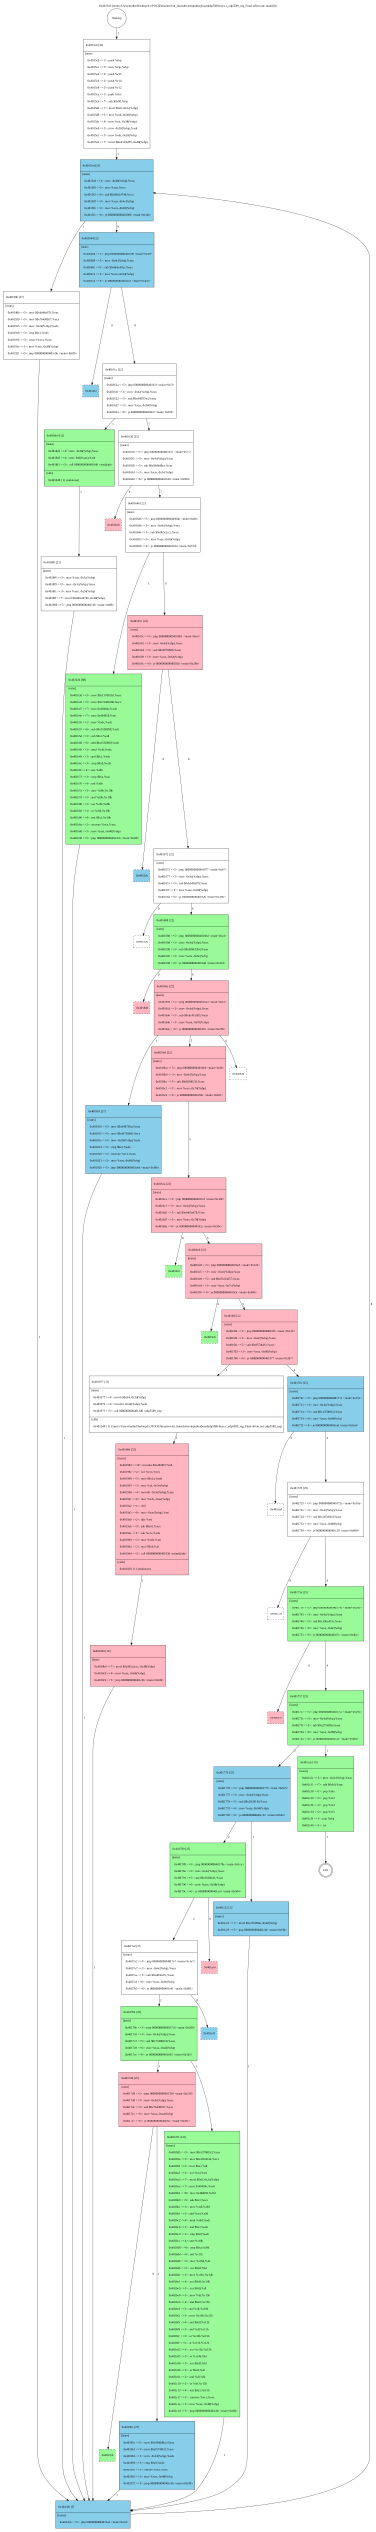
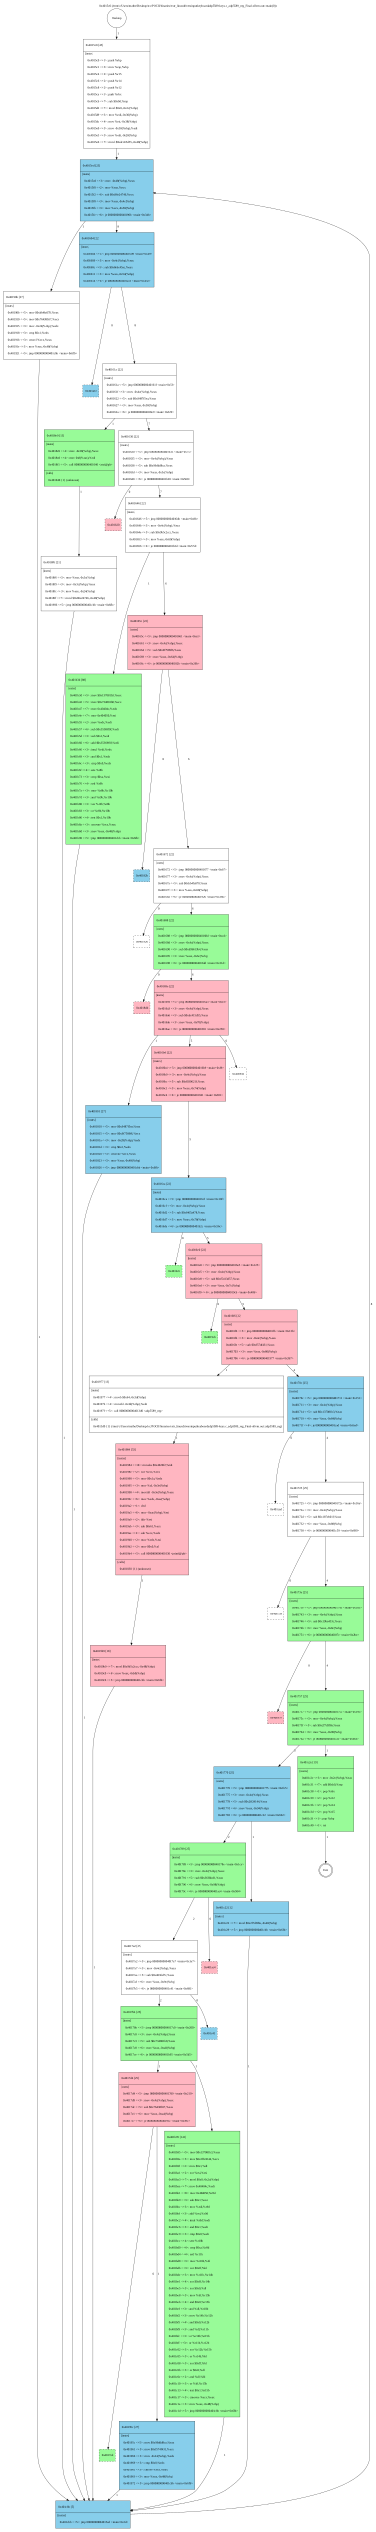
node "0x4016ca [22]": fillcolor lightpink -> skyblue
